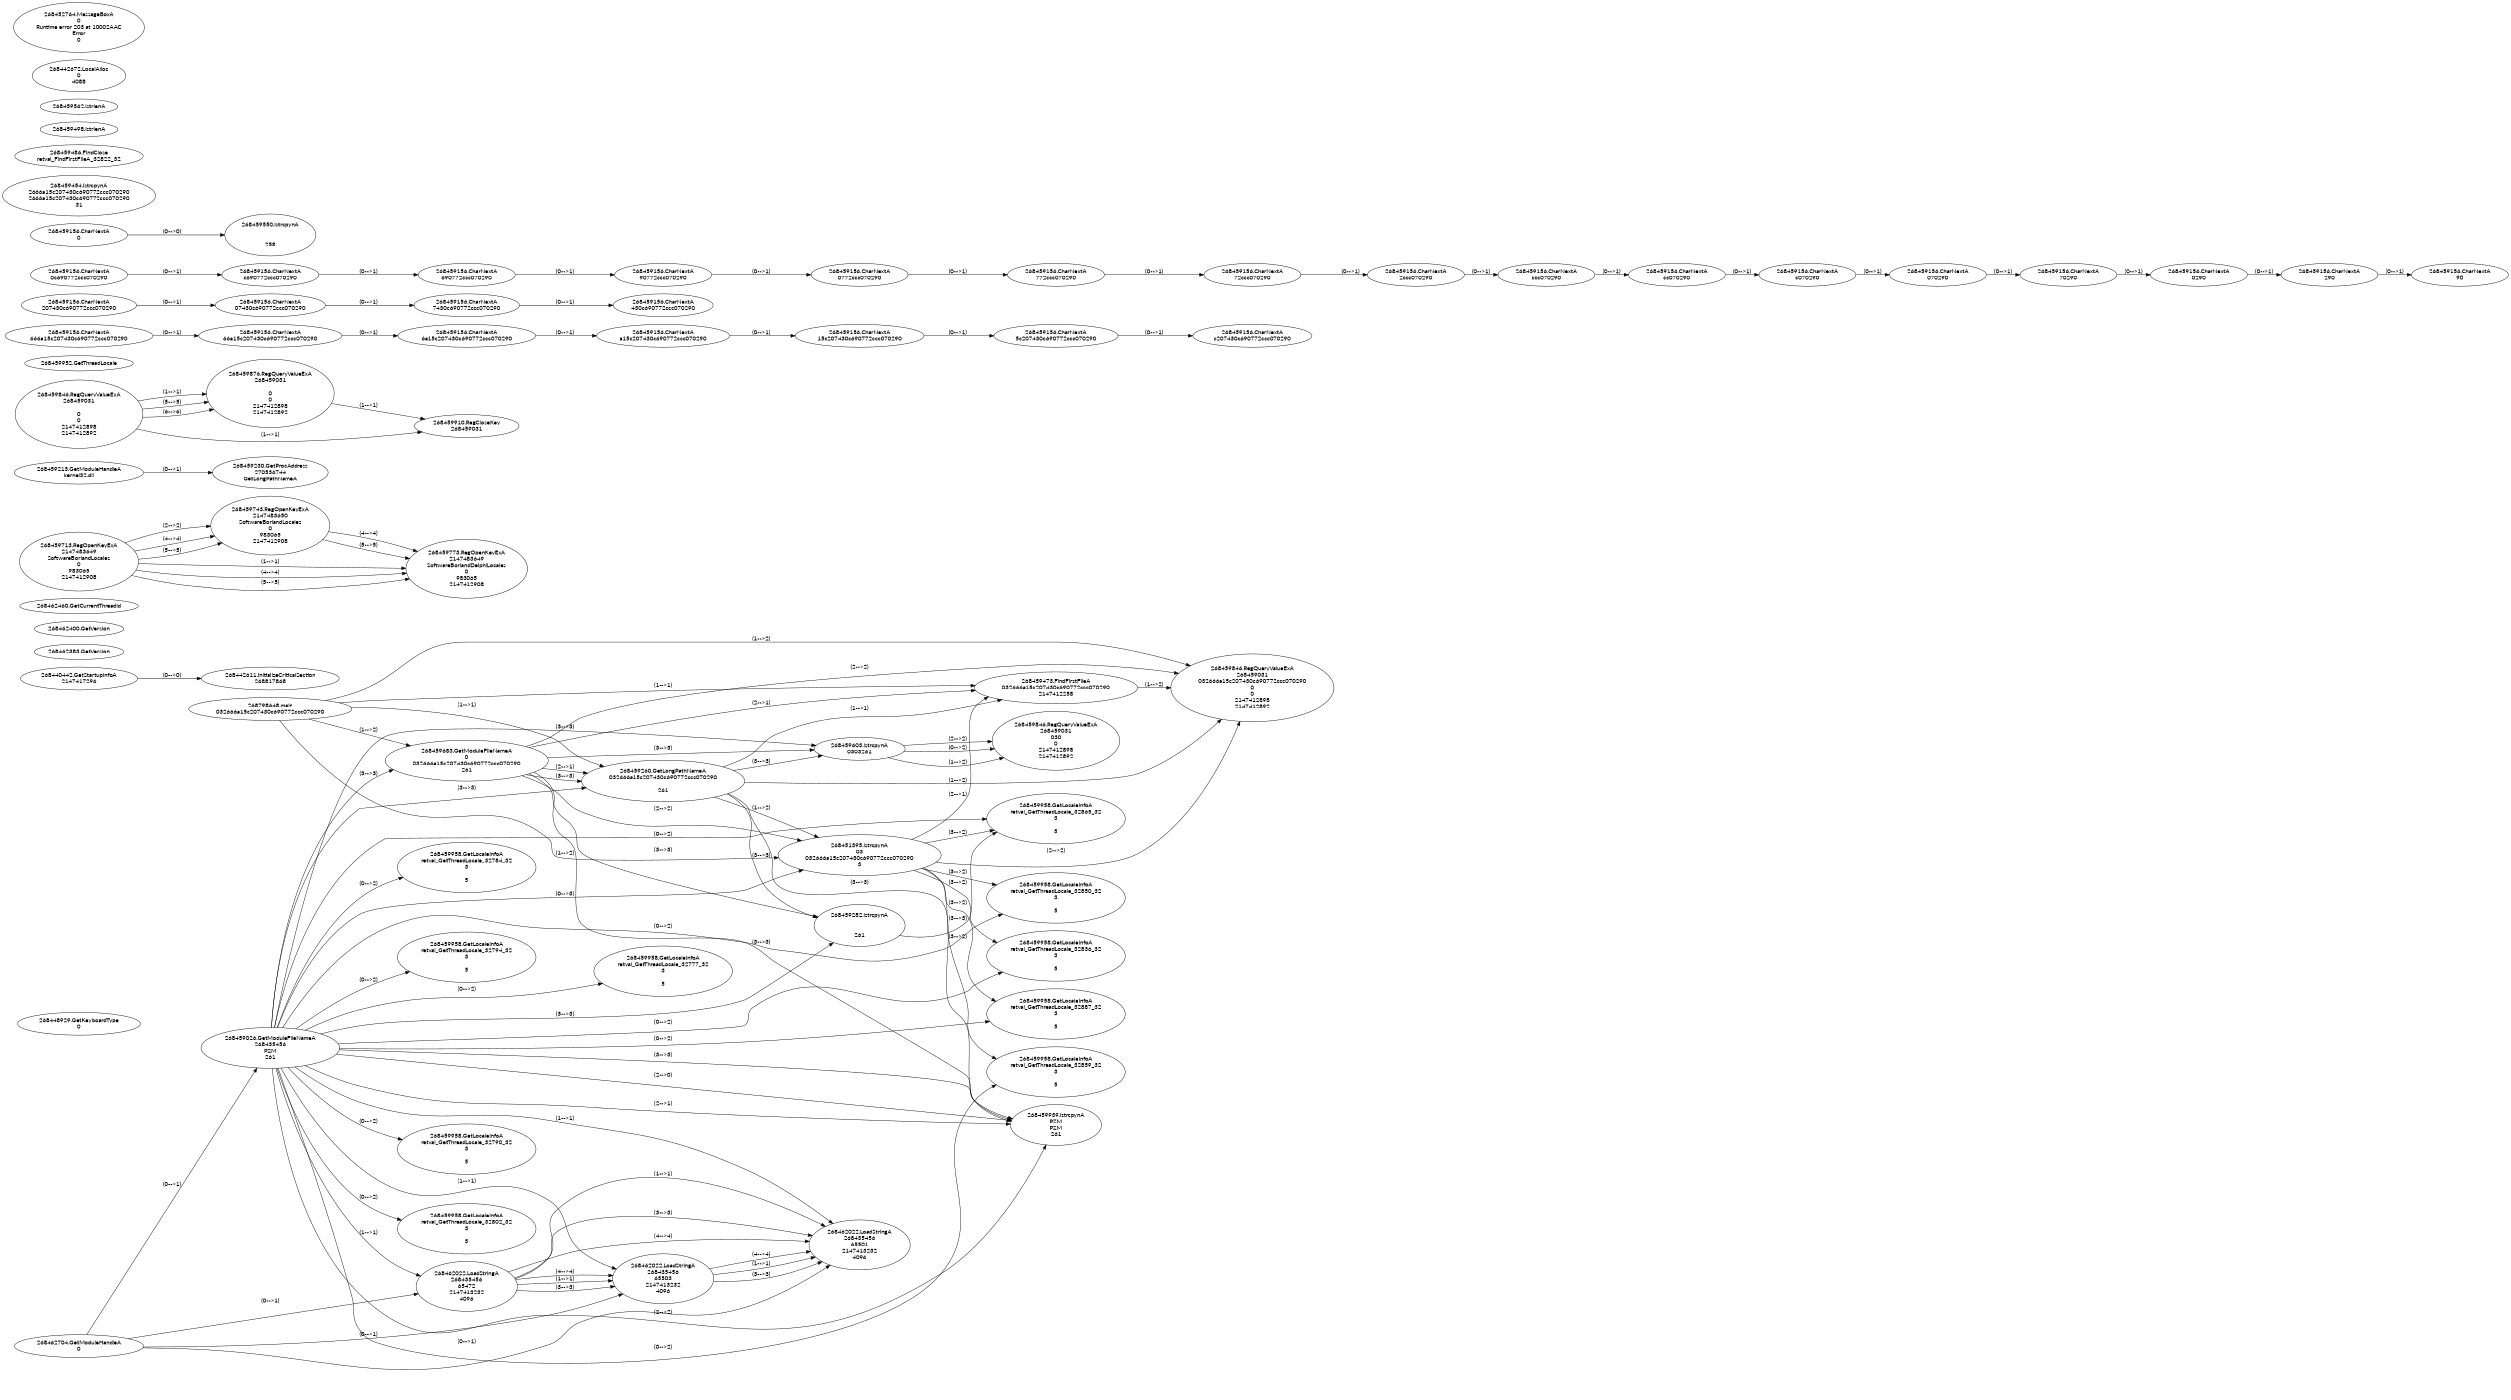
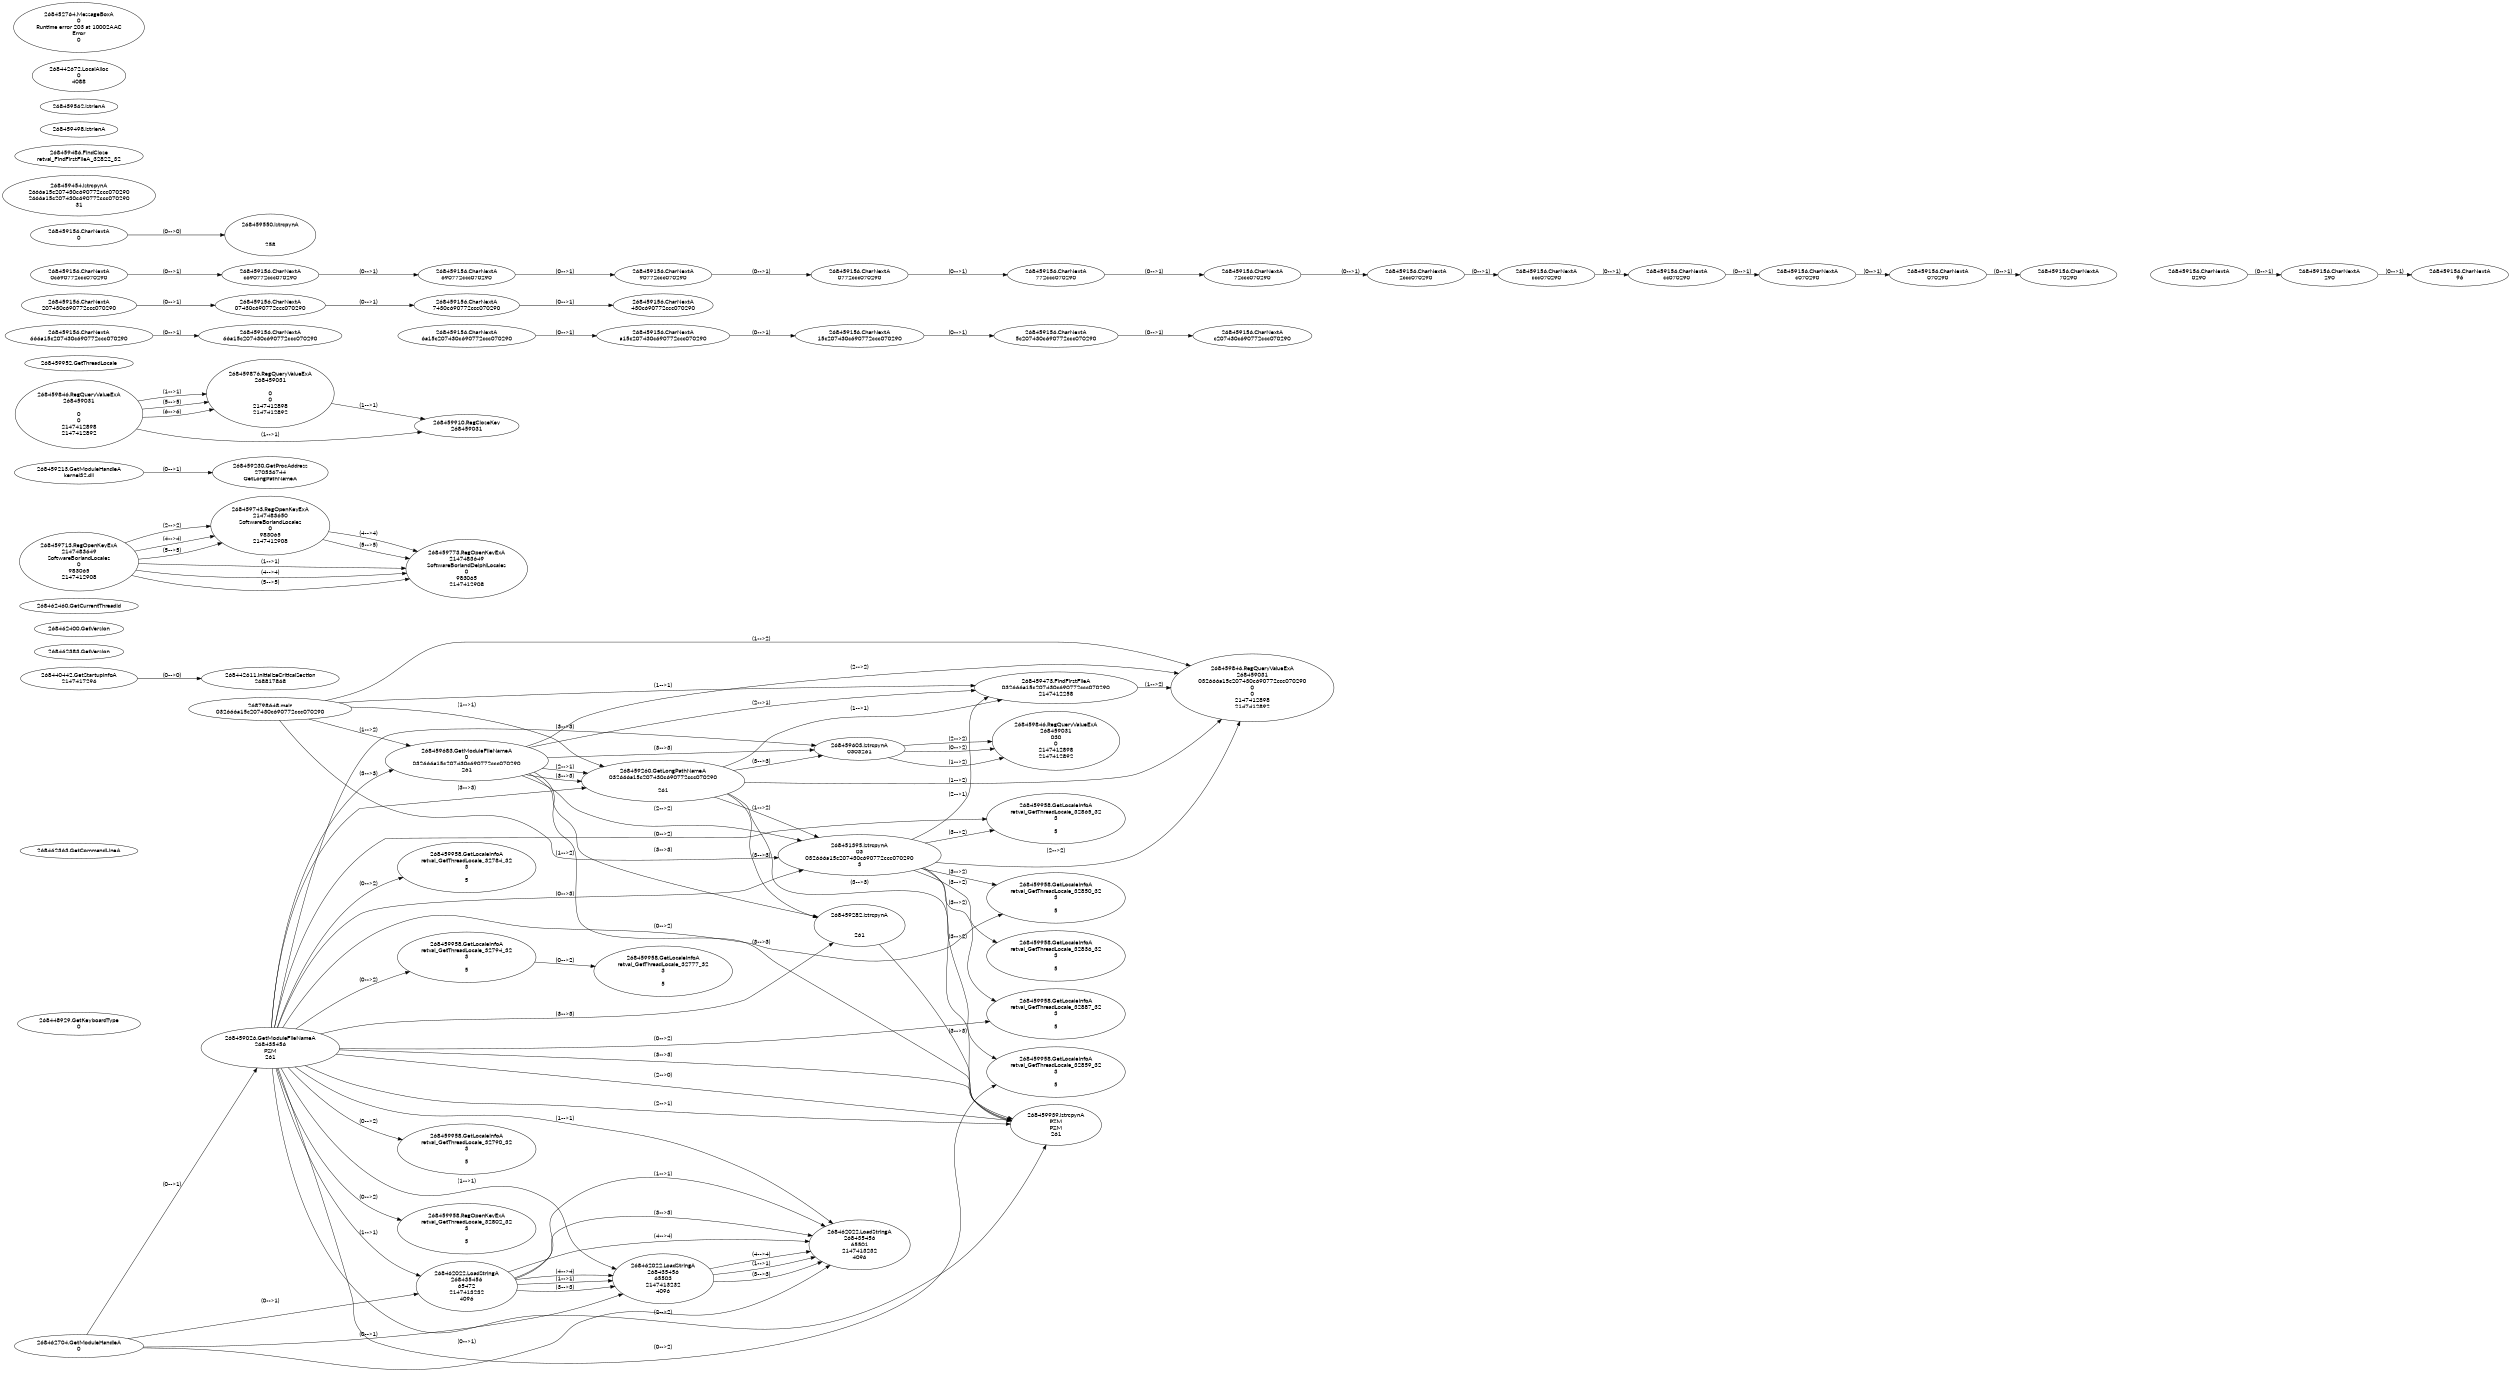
edge "268459156.CharNextA 70290" -> "268459156.CharNextA 0290": removed, label "(0-->1)"
node "268459156.CharNextA 90": label "268459156.CharNextA 90" -> "268459156.CharNextA 96"
edge "268459156.CharNextA 66a15c207430c690772ccc070290" -> "268459156.CharNextA 6a15c207430c690772ccc070290": removed, label "(0-->1)"
node "268462363.GetCommandLineA": added
edge "268459282.lstrcpynA 261" -> "268459958.GetLocaleInfoA retval_GetThreadLocale_32865_32 3 5": now "268459282.lstrcpynA 261" -> "268459939.lstrcpynA PZM PZM 261"
edge "268459026.GetModuleFileNameA 268435456 PZM 261" -> "268459958.GetLocaleInfoA retval_GetThreadLocale_32777_32 3 5": now "268459958.GetLocaleInfoA retval_GetThreadLocale_32794_32 3 5" -> "268459958.GetLocaleInfoA retval_GetThreadLocale_32777_32 3 5"
edge "268459026.GetModuleFileNameA 268435456 PZM 261" -> "268459958.GetLocaleInfoA retval_GetThreadLocale_32836_32 3 5": removed, label "(0-->2)"
node "268459958.GetLocaleInfoA retval_GetThreadLocale_32802_32 3 5": label "268459958.GetLocaleInfoA retval_GetThreadLocale_32802_32 3 5" -> "268459958.RegOpenKeyExA retval_GetThreadLocale_32802_32 3 5"
